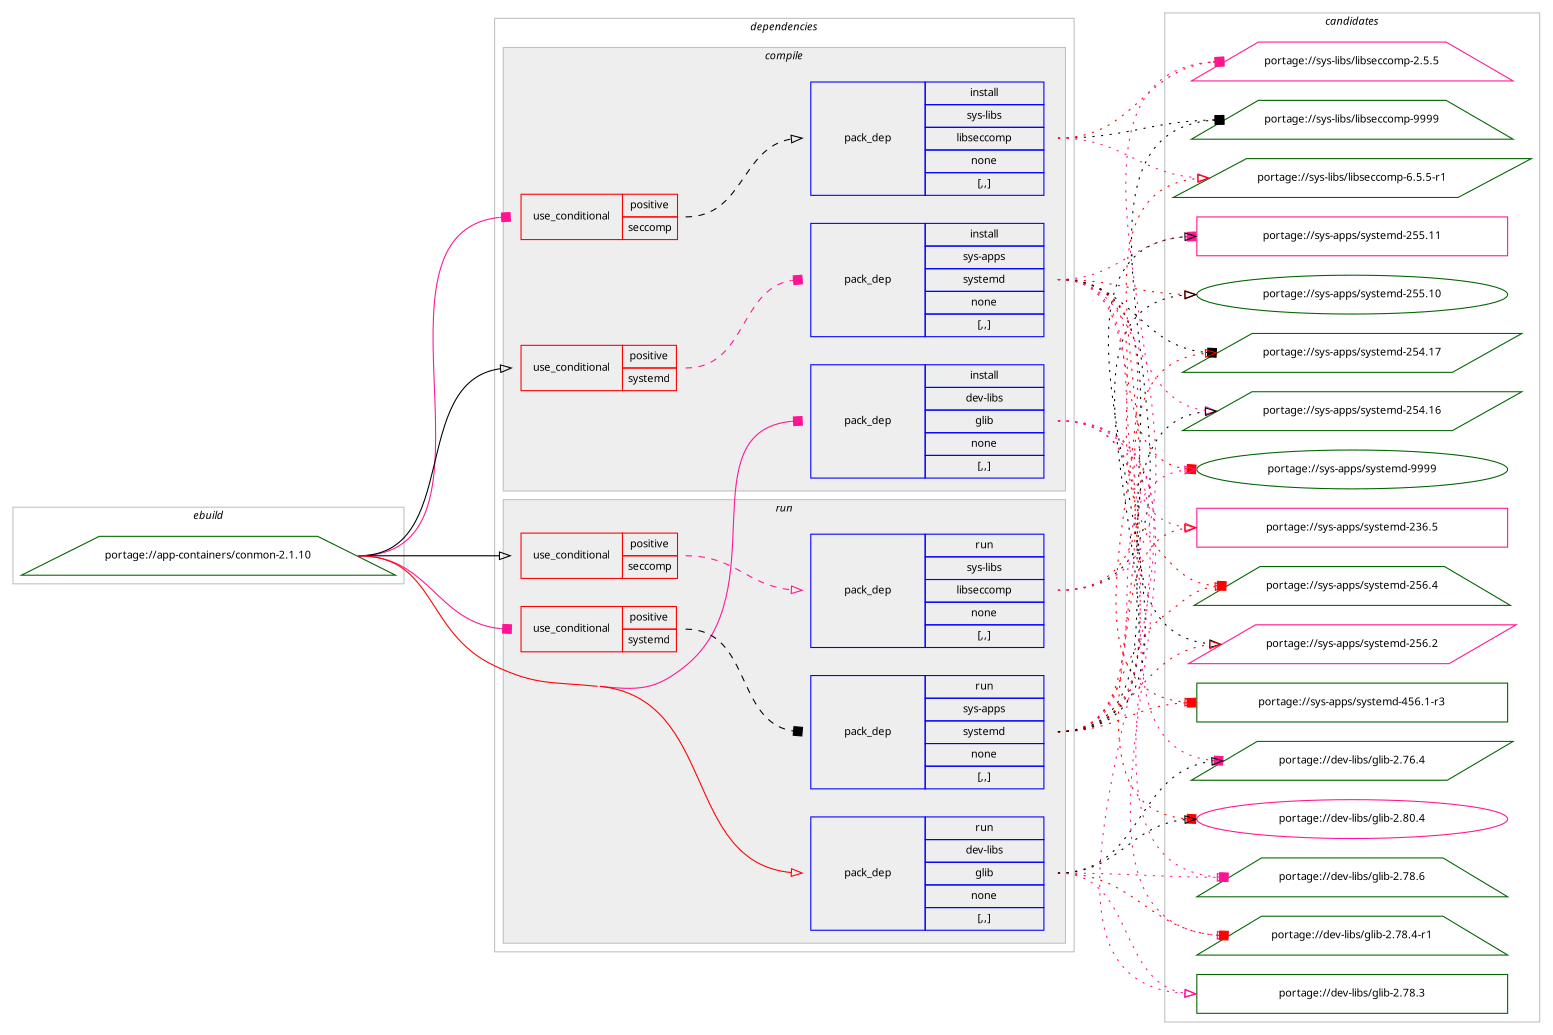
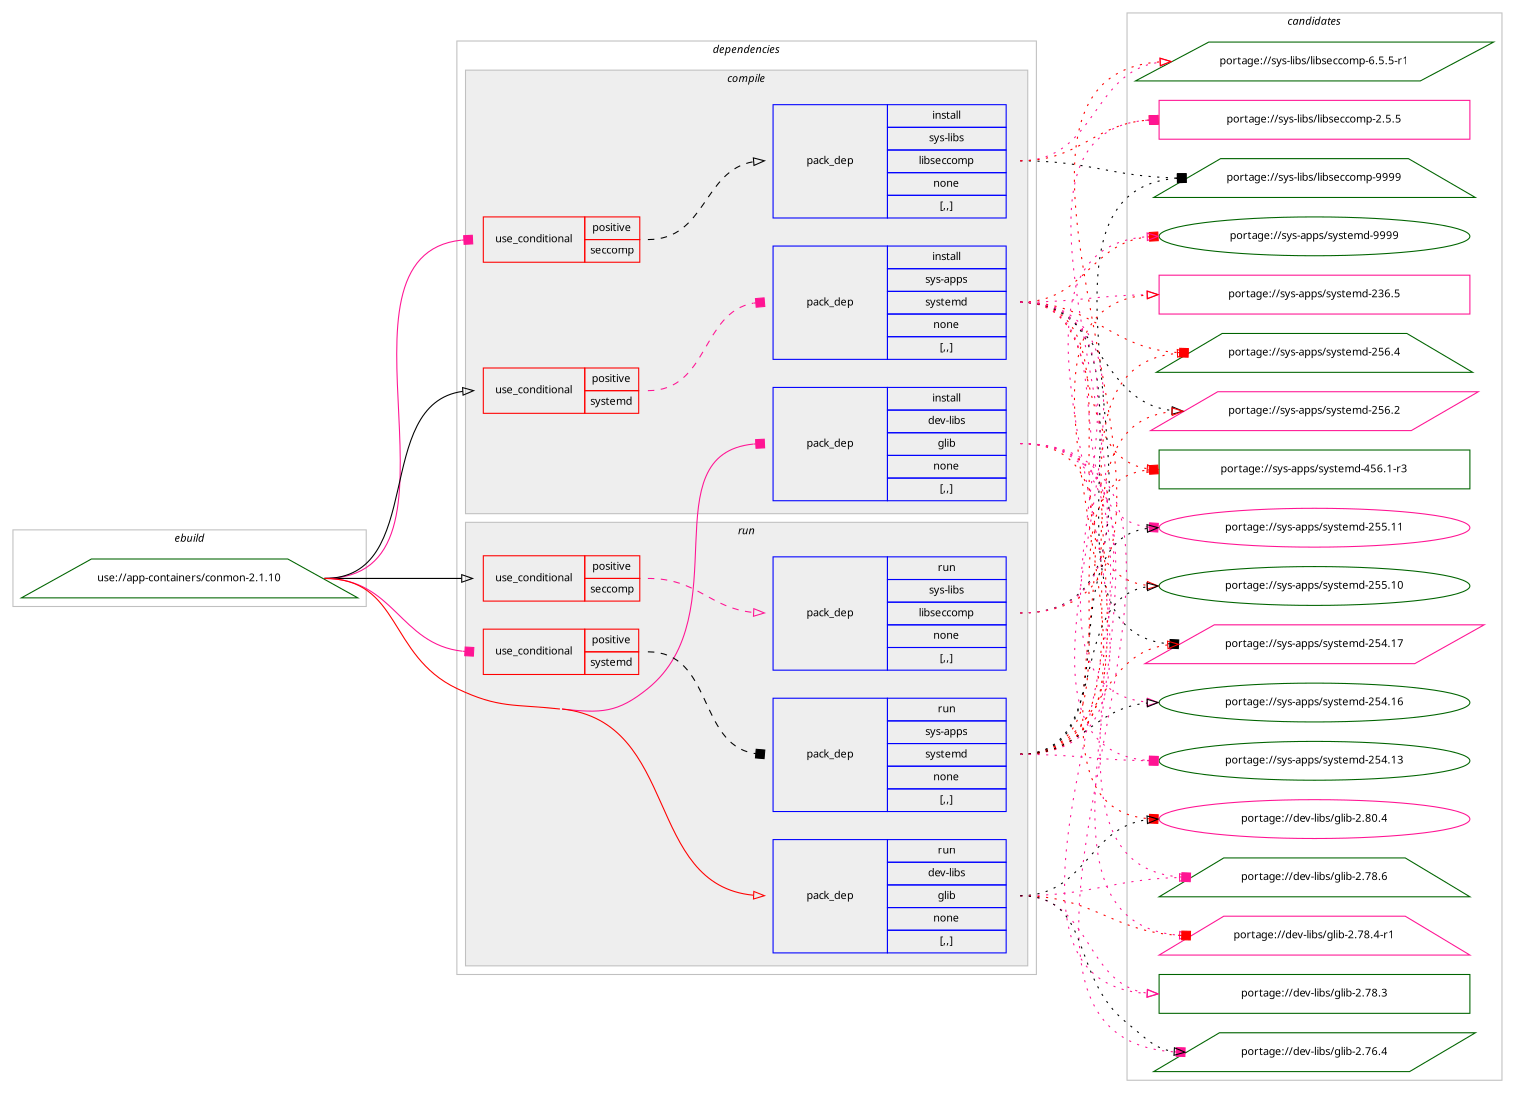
node "portage://sys-libs/libseccomp-2.5.5": shape trapezium -> box
node "portage://sys-apps/systemd-255.11": shape box -> ellipse
node "portage://sys-apps/systemd-254.17": color darkgreen -> deeppink
node "portage://sys-apps/systemd-254.16": shape parallelogram -> ellipse
node "portage://app-containers/conmon-2.1.10": label "portage://app-containers/conmon-2.1.10" -> "use://app-containers/conmon-2.1.10"
node "portage://sys-apps/systemd-254.13": added
node "portage://dev-libs/glib-2.78.4-r1": color darkgreen -> deeppink
